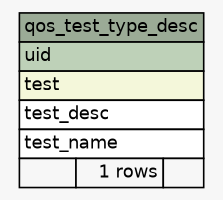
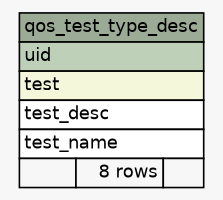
node "qos_test_type_desc": text "1 rows" -> "8 rows"
